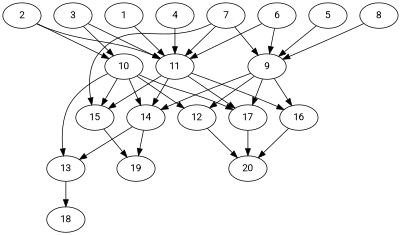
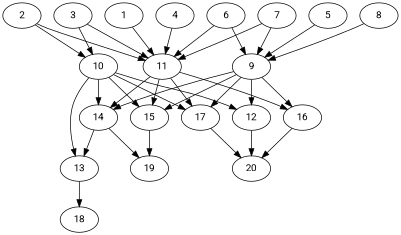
edge "7" -> "15": now "9" -> "15"
